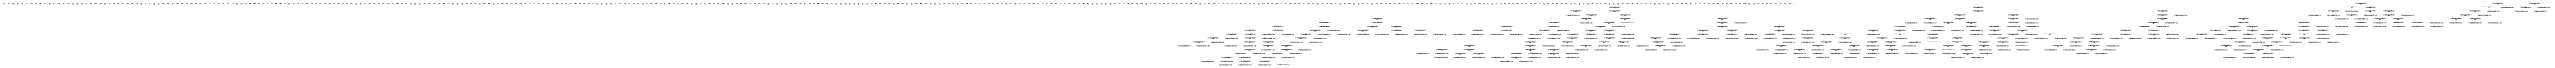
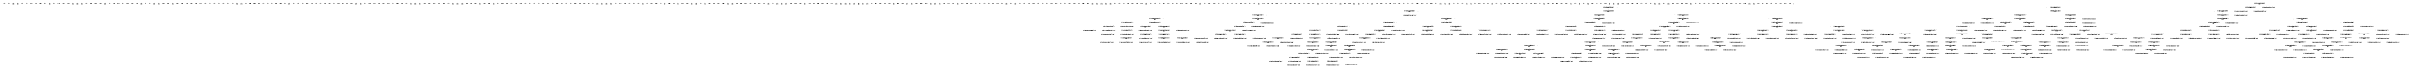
node "(UUID('697d01ce-70f7-4d4f-a942-12d15815aad1'), '0 0.945004')": added
